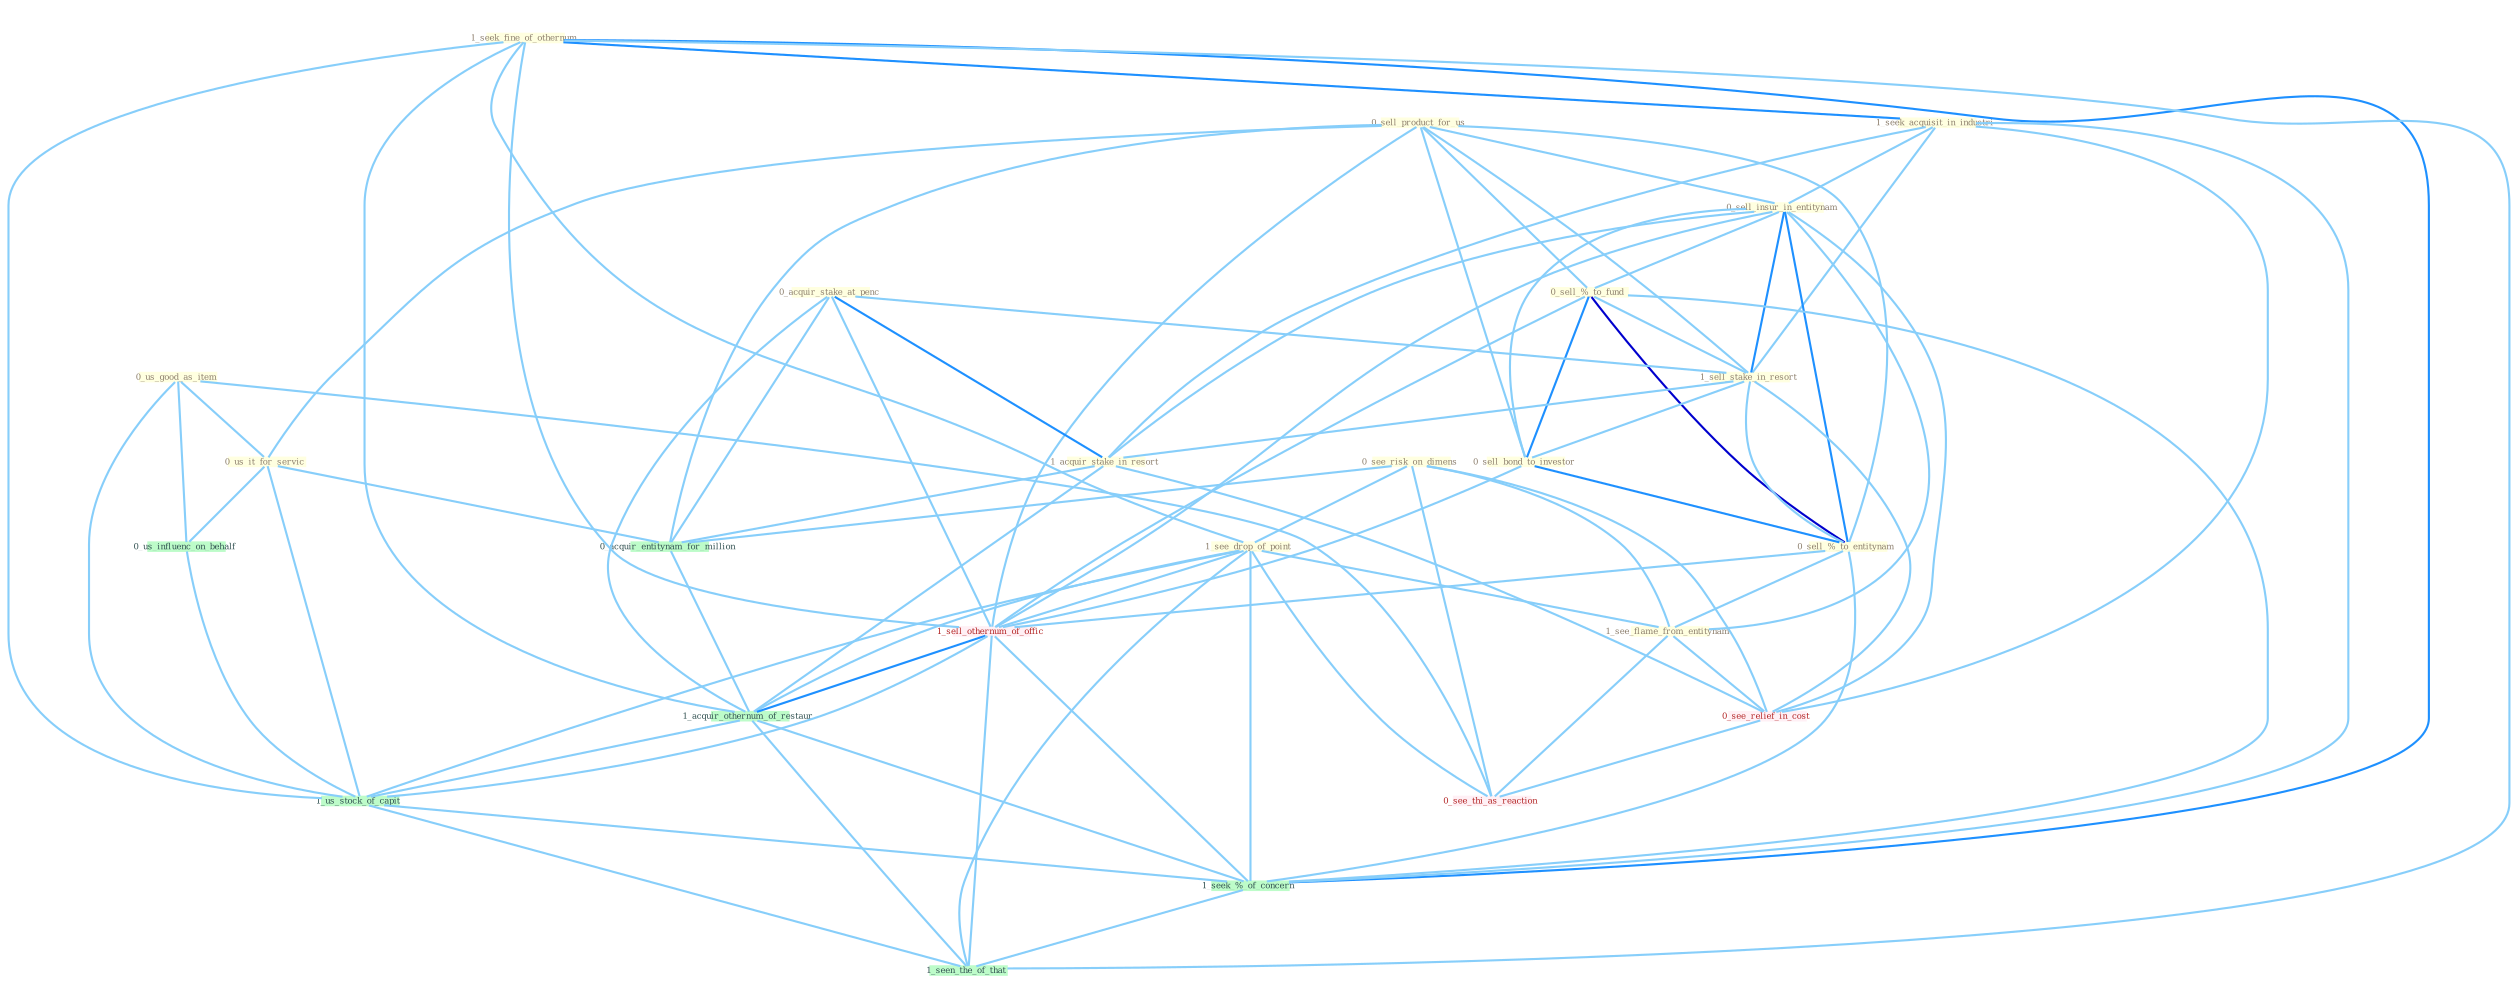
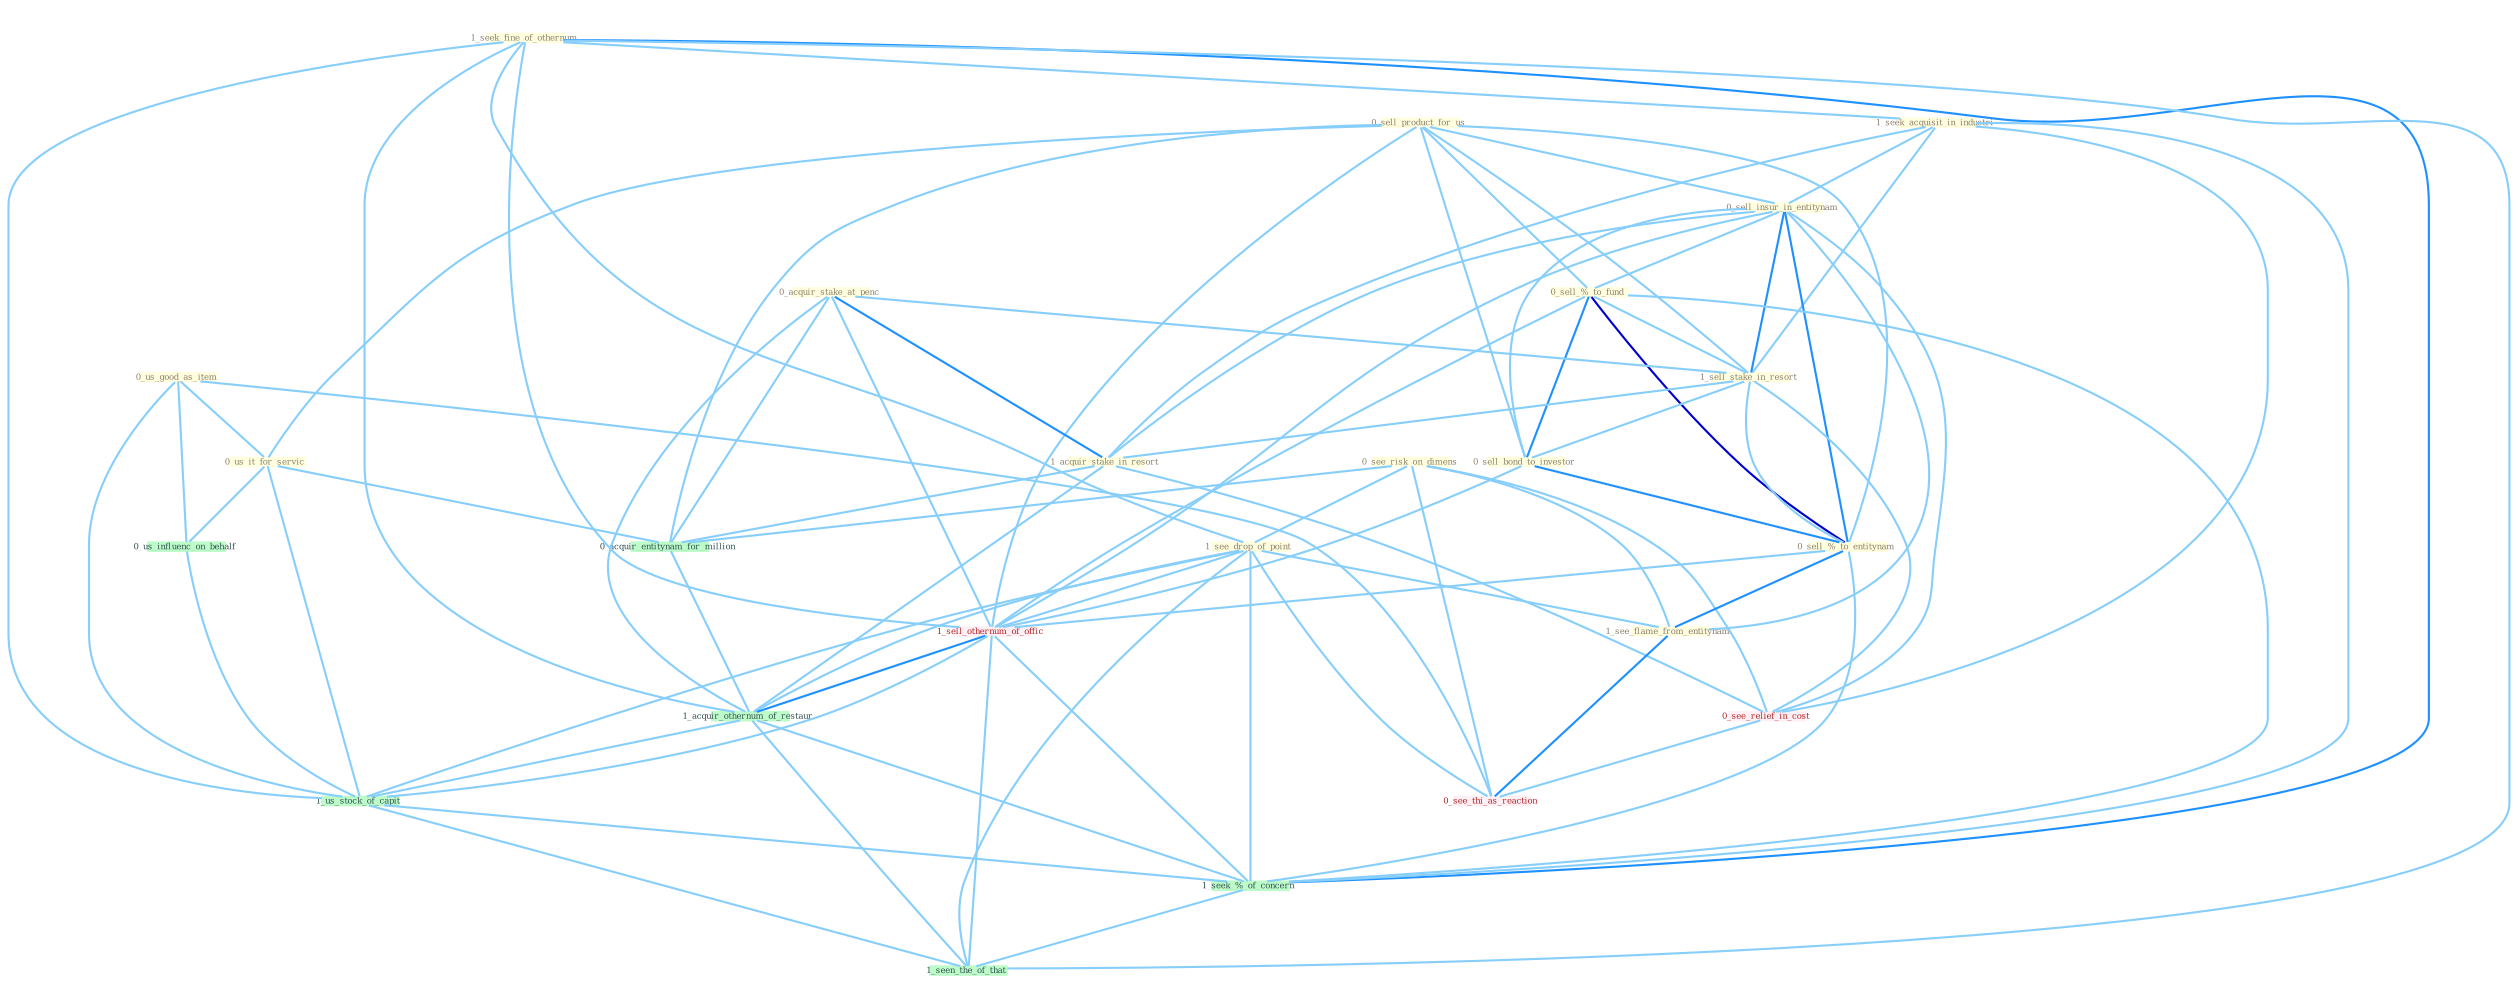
edge "1_seek_fine_of_othernum" -- "1_seek_acquisit_in_industri": color #1e90ff -> #87cefa
edge "0_sell_%_to_entitynam" -- "1_see_flame_from_entitynam": color #87cefa -> #1e90ff
edge "1_see_flame_from_entitynam" -- "0_see_relief_in_cost": removed
edge "1_see_flame_from_entitynam" -- "0_see_thi_as_reaction": color #87cefa -> #1e90ff
